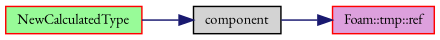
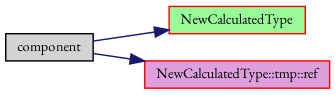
edge "NewCalculatedType" -> "component": reversed
node "Foam::tmp::ref": label "Foam::tmp::ref" -> "NewCalculatedType::tmp::ref"
